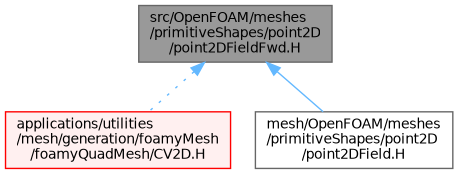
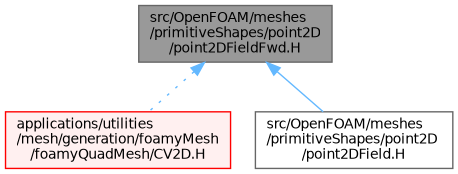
node "mesh/OpenFOAM/meshes /primitiveShapes/point2D /point2DField.H": label "mesh/OpenFOAM/meshes /primitiveShapes/point2D /point2DField.H" -> "src/OpenFOAM/meshes /primitiveShapes/point2D /point2DField.H"
